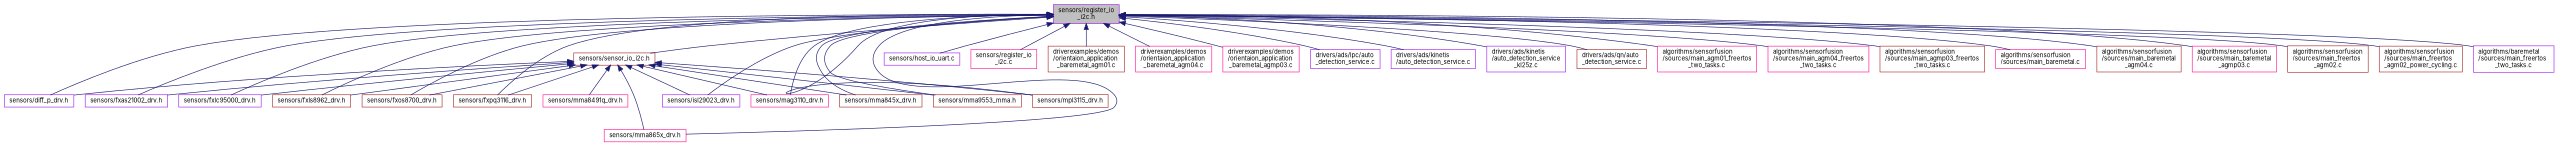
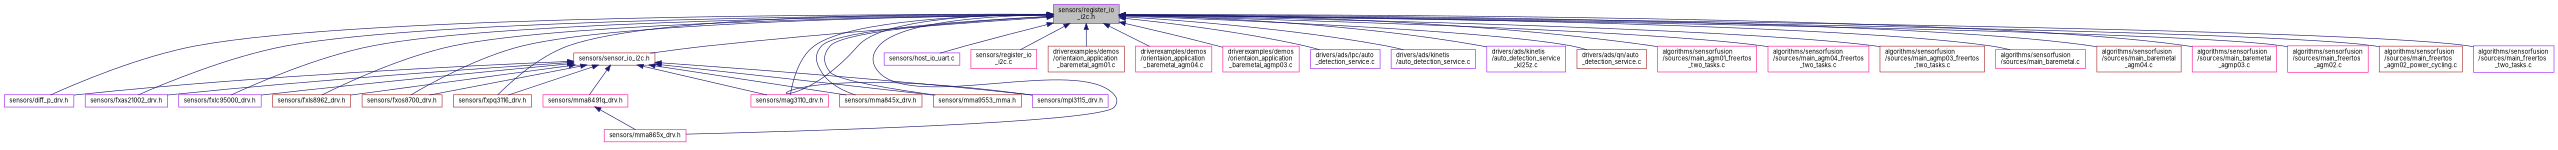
node "algorithms/sensorfusion /sources/main_freertos _agm02.c": color brown -> deeppink
node "algorithms/baremetal /sources/main_freertos _two_tasks.c": label "algorithms/baremetal /sources/main_freertos _two_tasks.c" -> "algorithms/sensorfusion /sources/main_freertos _two_tasks.c"
edge "sensors/mma865x_drv.h" -> "sensors/sensor_io_i2c.h": now "sensors/mma865x_drv.h" -> "sensors/mma8491q_drv.h"
node "sensors/isl29023_drv.h": removed
node "sensors/mpl3115_drv.h": color brown -> purple
